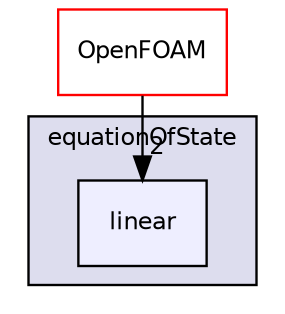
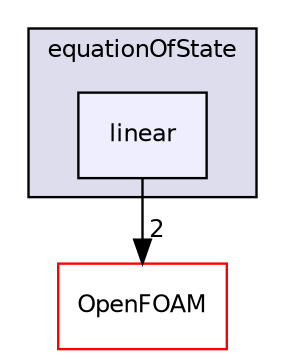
edge "OpenFOAM" -> "linear": reversed
